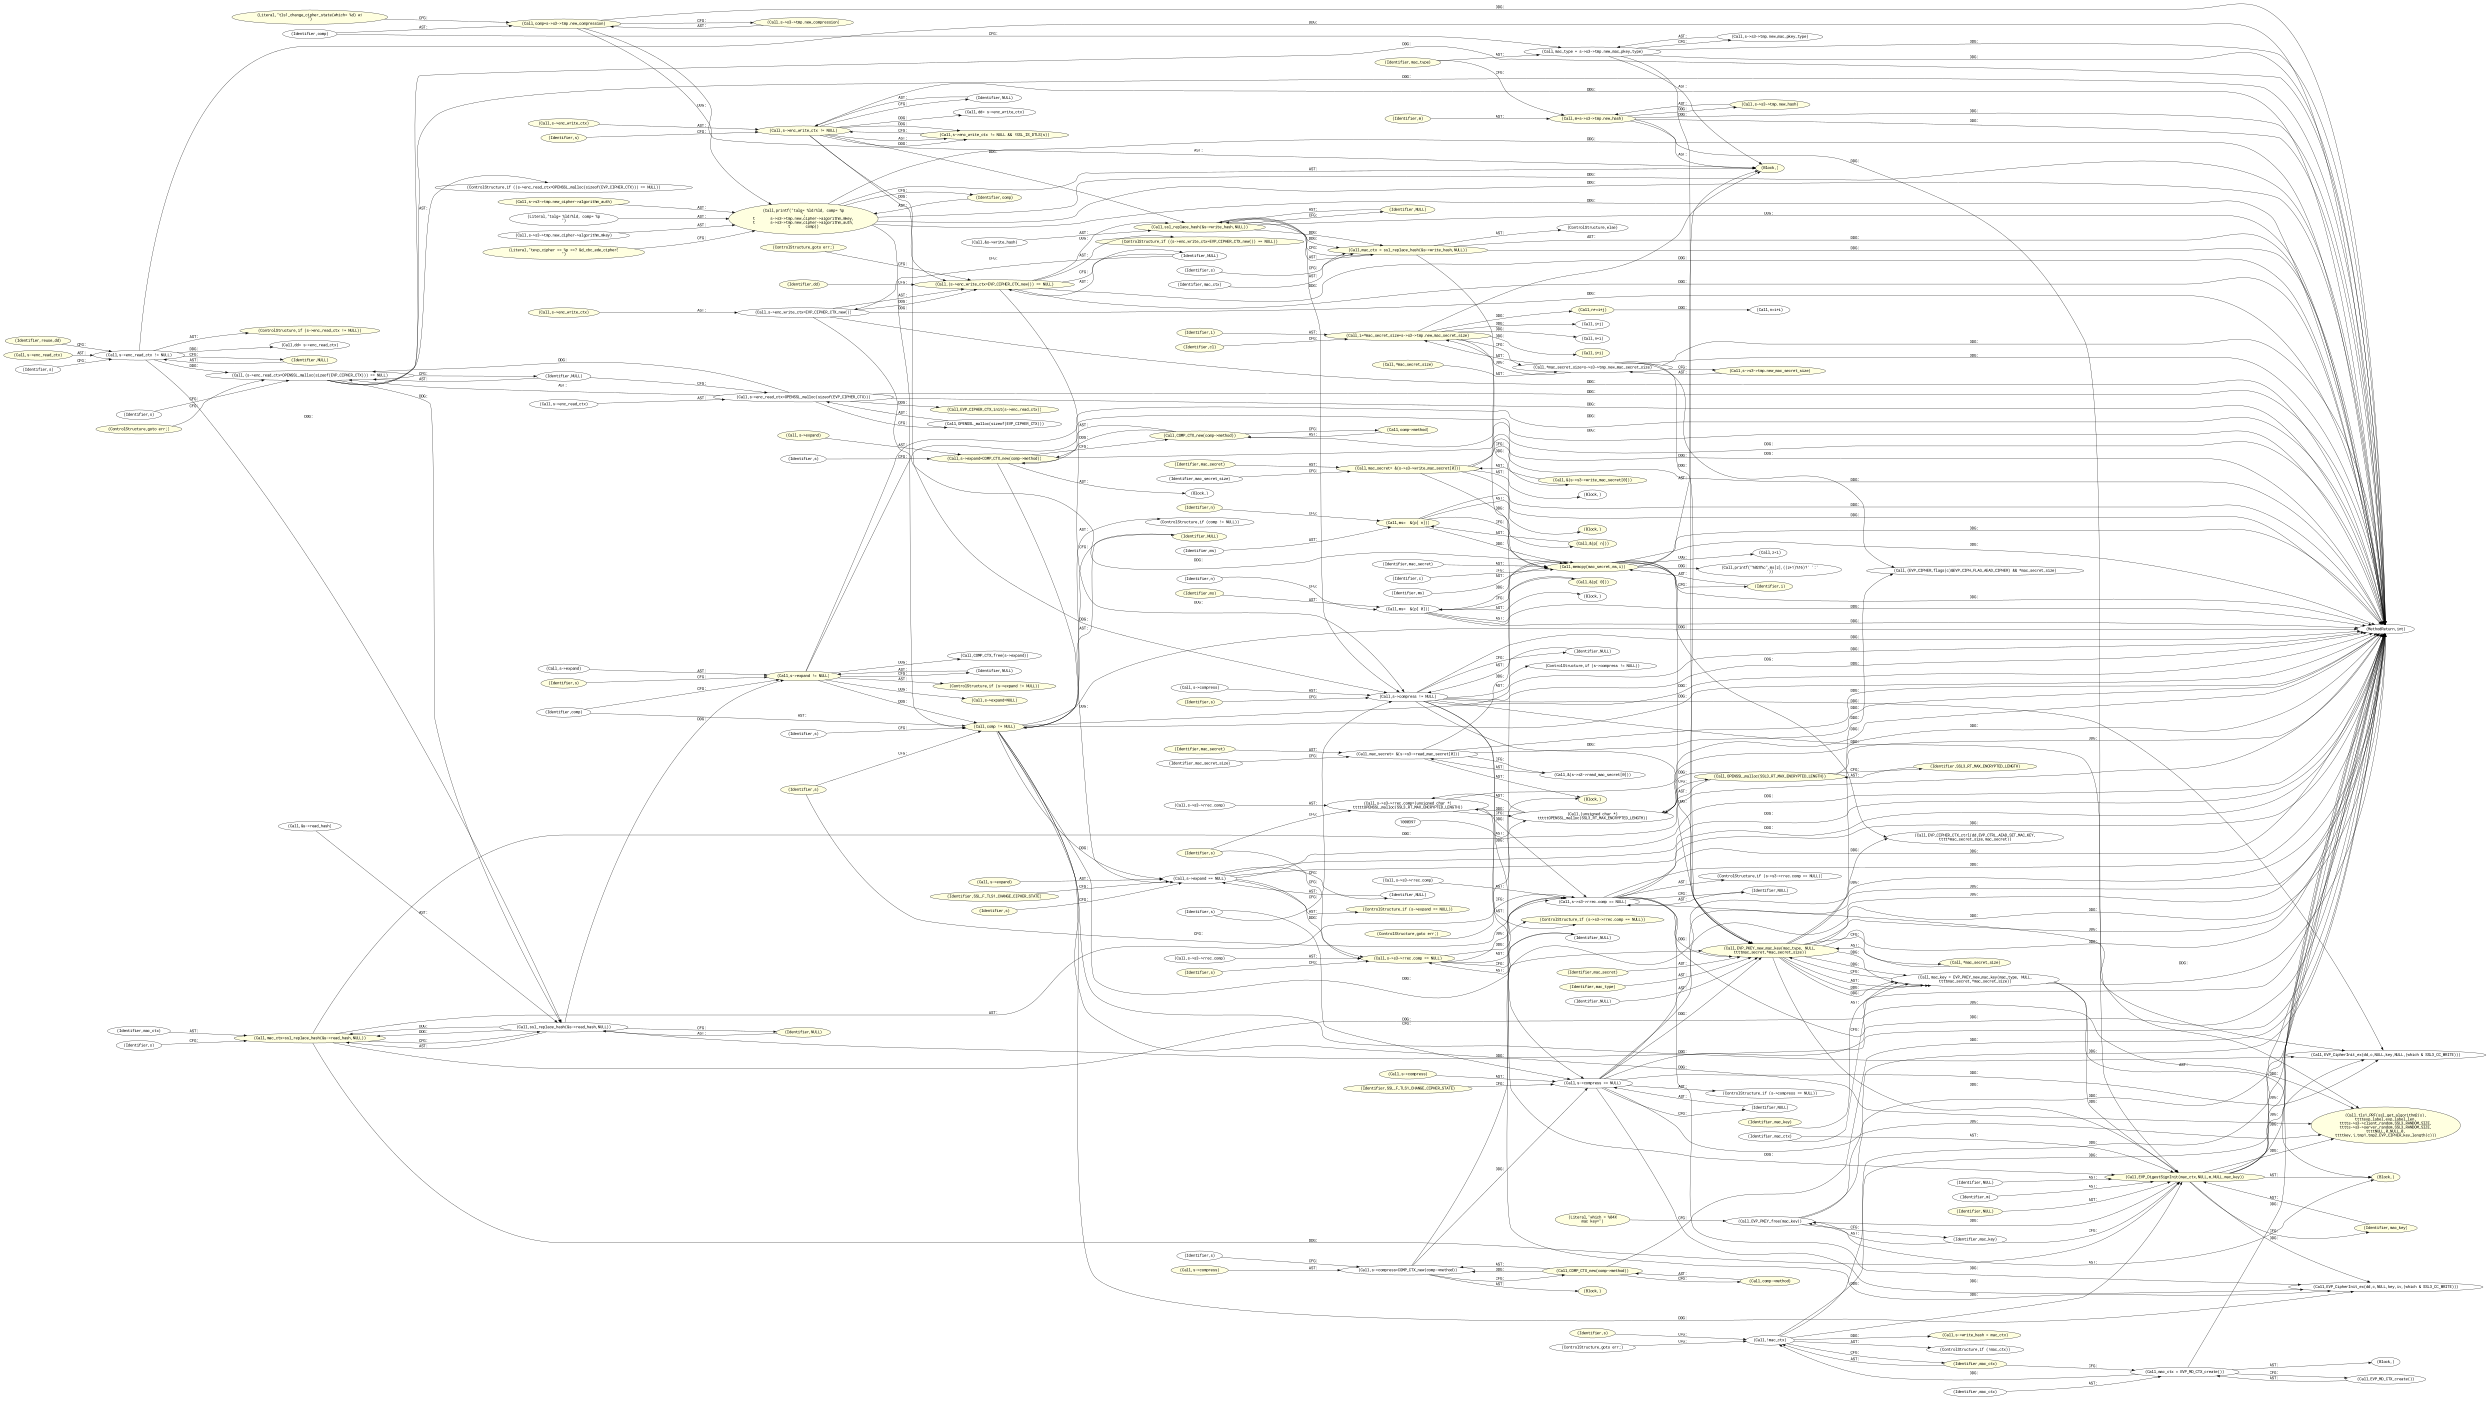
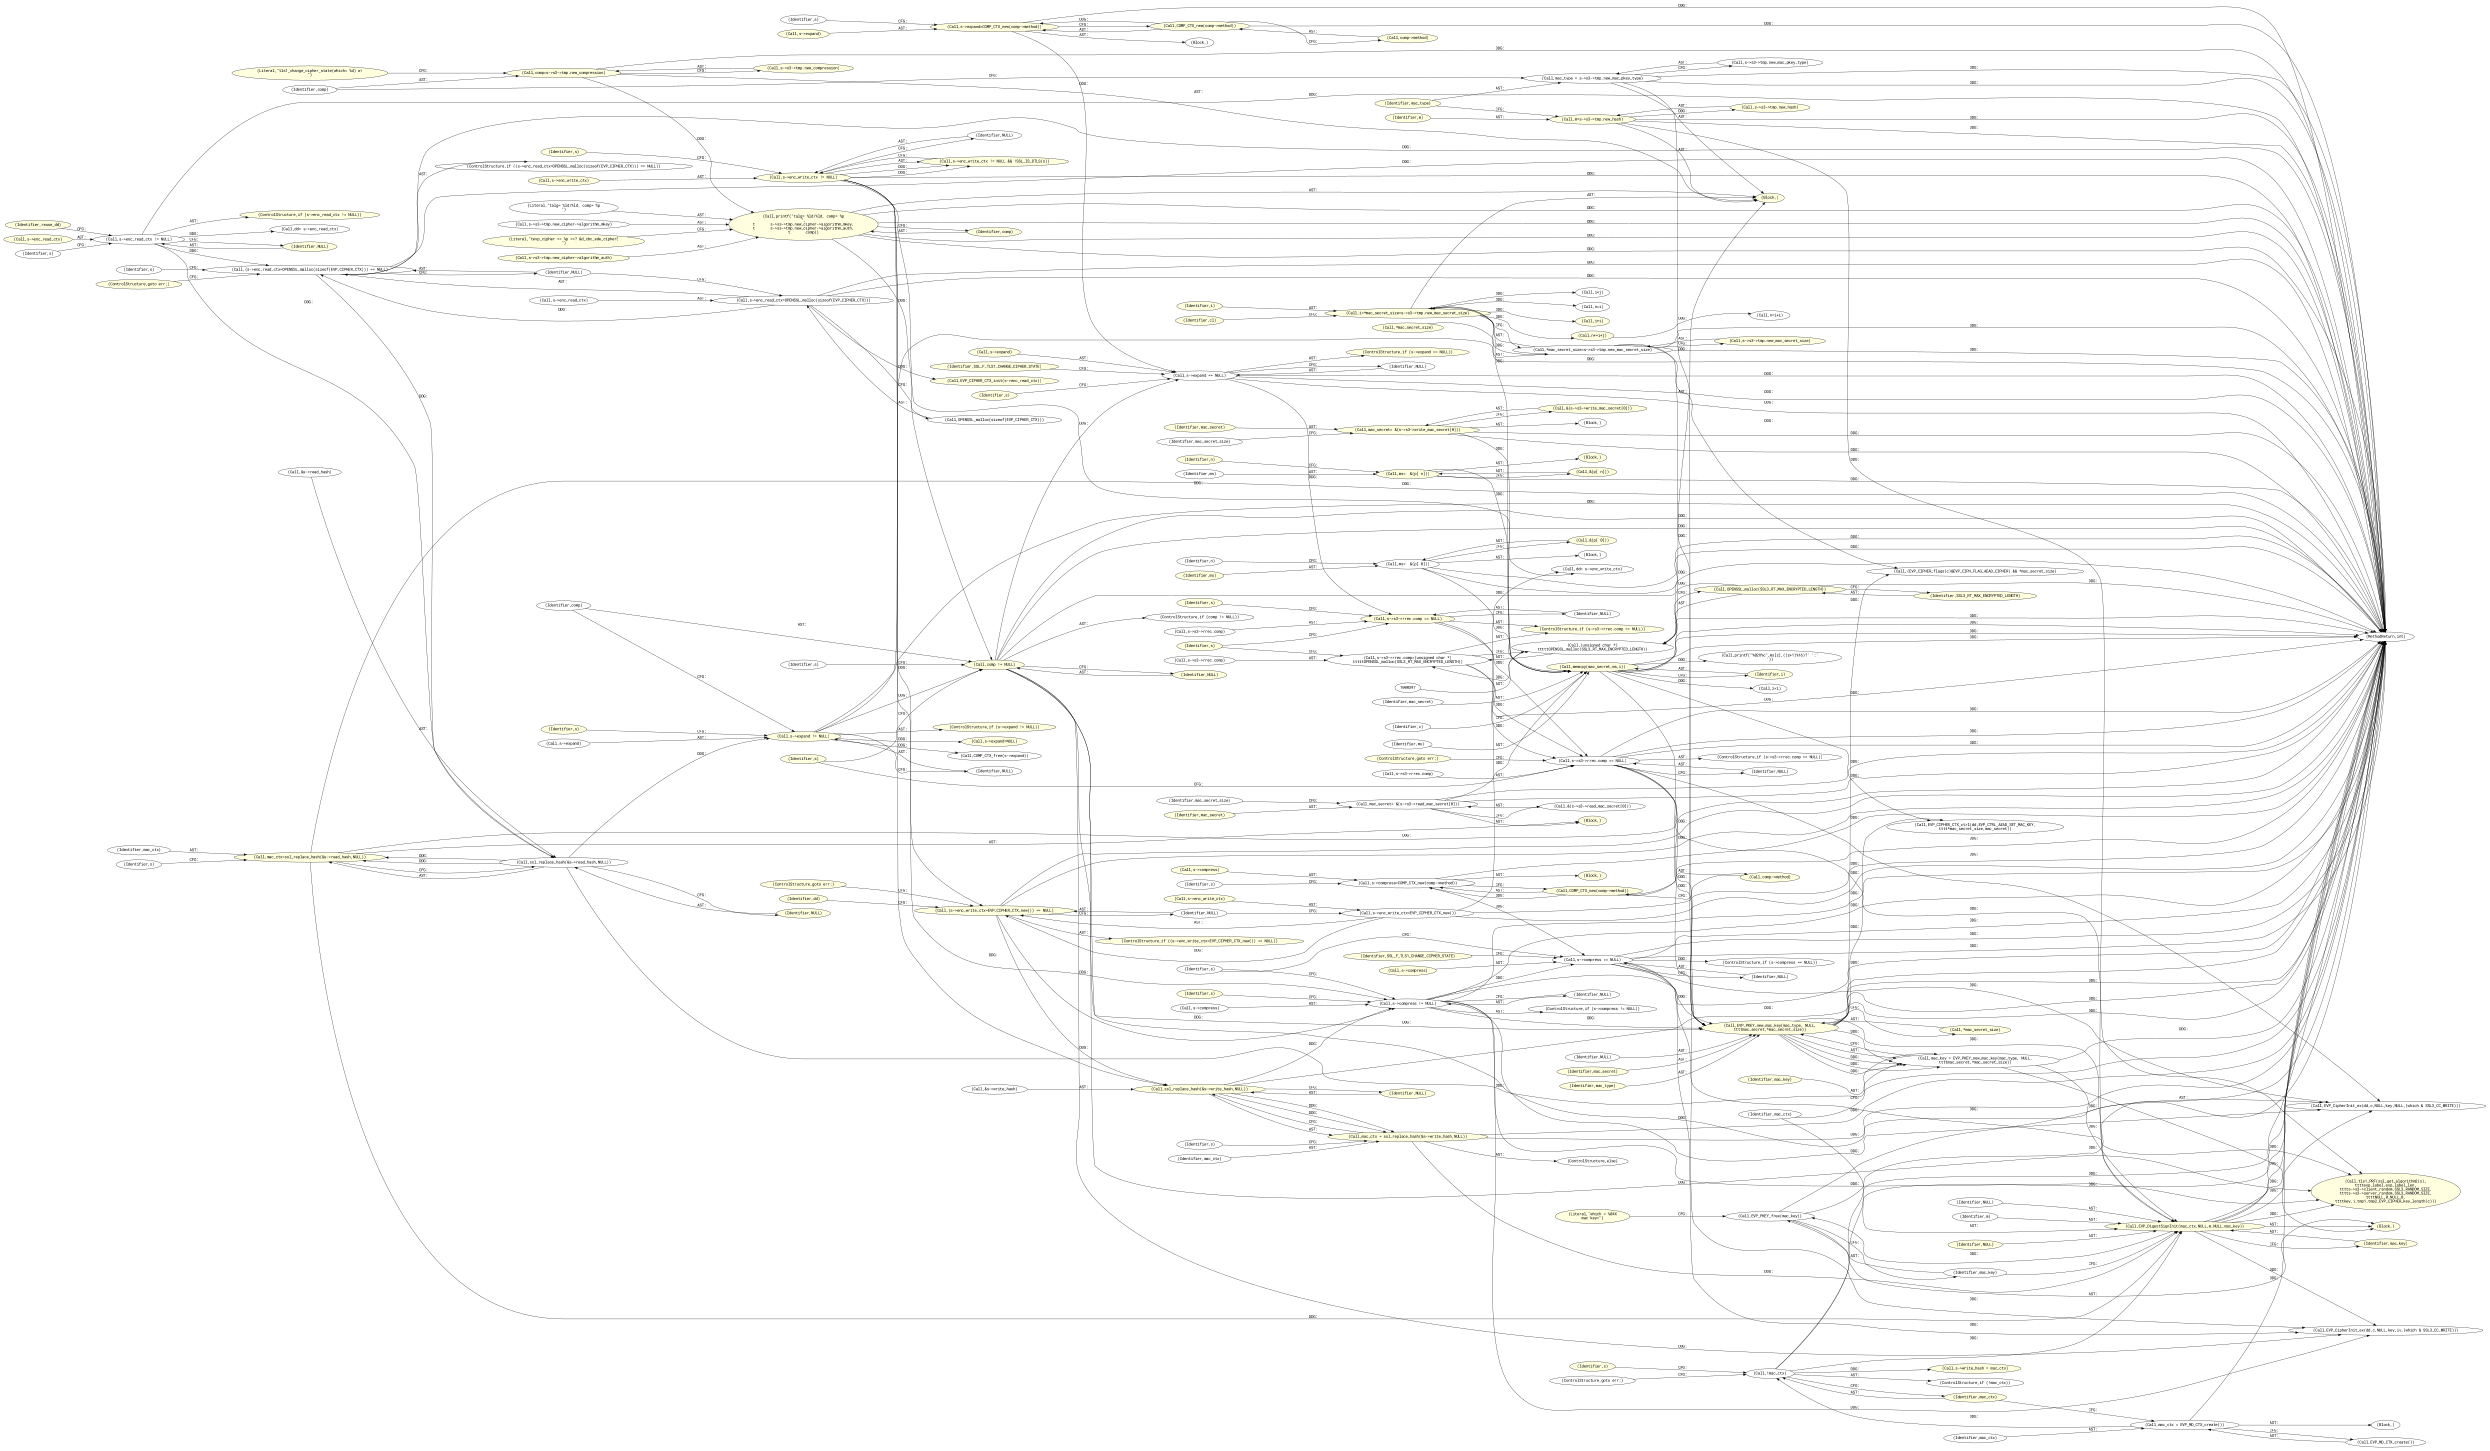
edge "(Call,s->enc_write_ctx=EVP_CIPHER_CTX_new())" -> "(Call,memcpy(mac_secret,ms,i))": now "(Call,s->enc_write_ctx=EVP_CIPHER_CTX_new())" -> "(Call,dd= s->enc_write_ctx)"
edge "(Call,s->compress == NULL)" -> "(ControlStructure,if (s->compress == NULL))": label "AST: " -> "DDG: "
